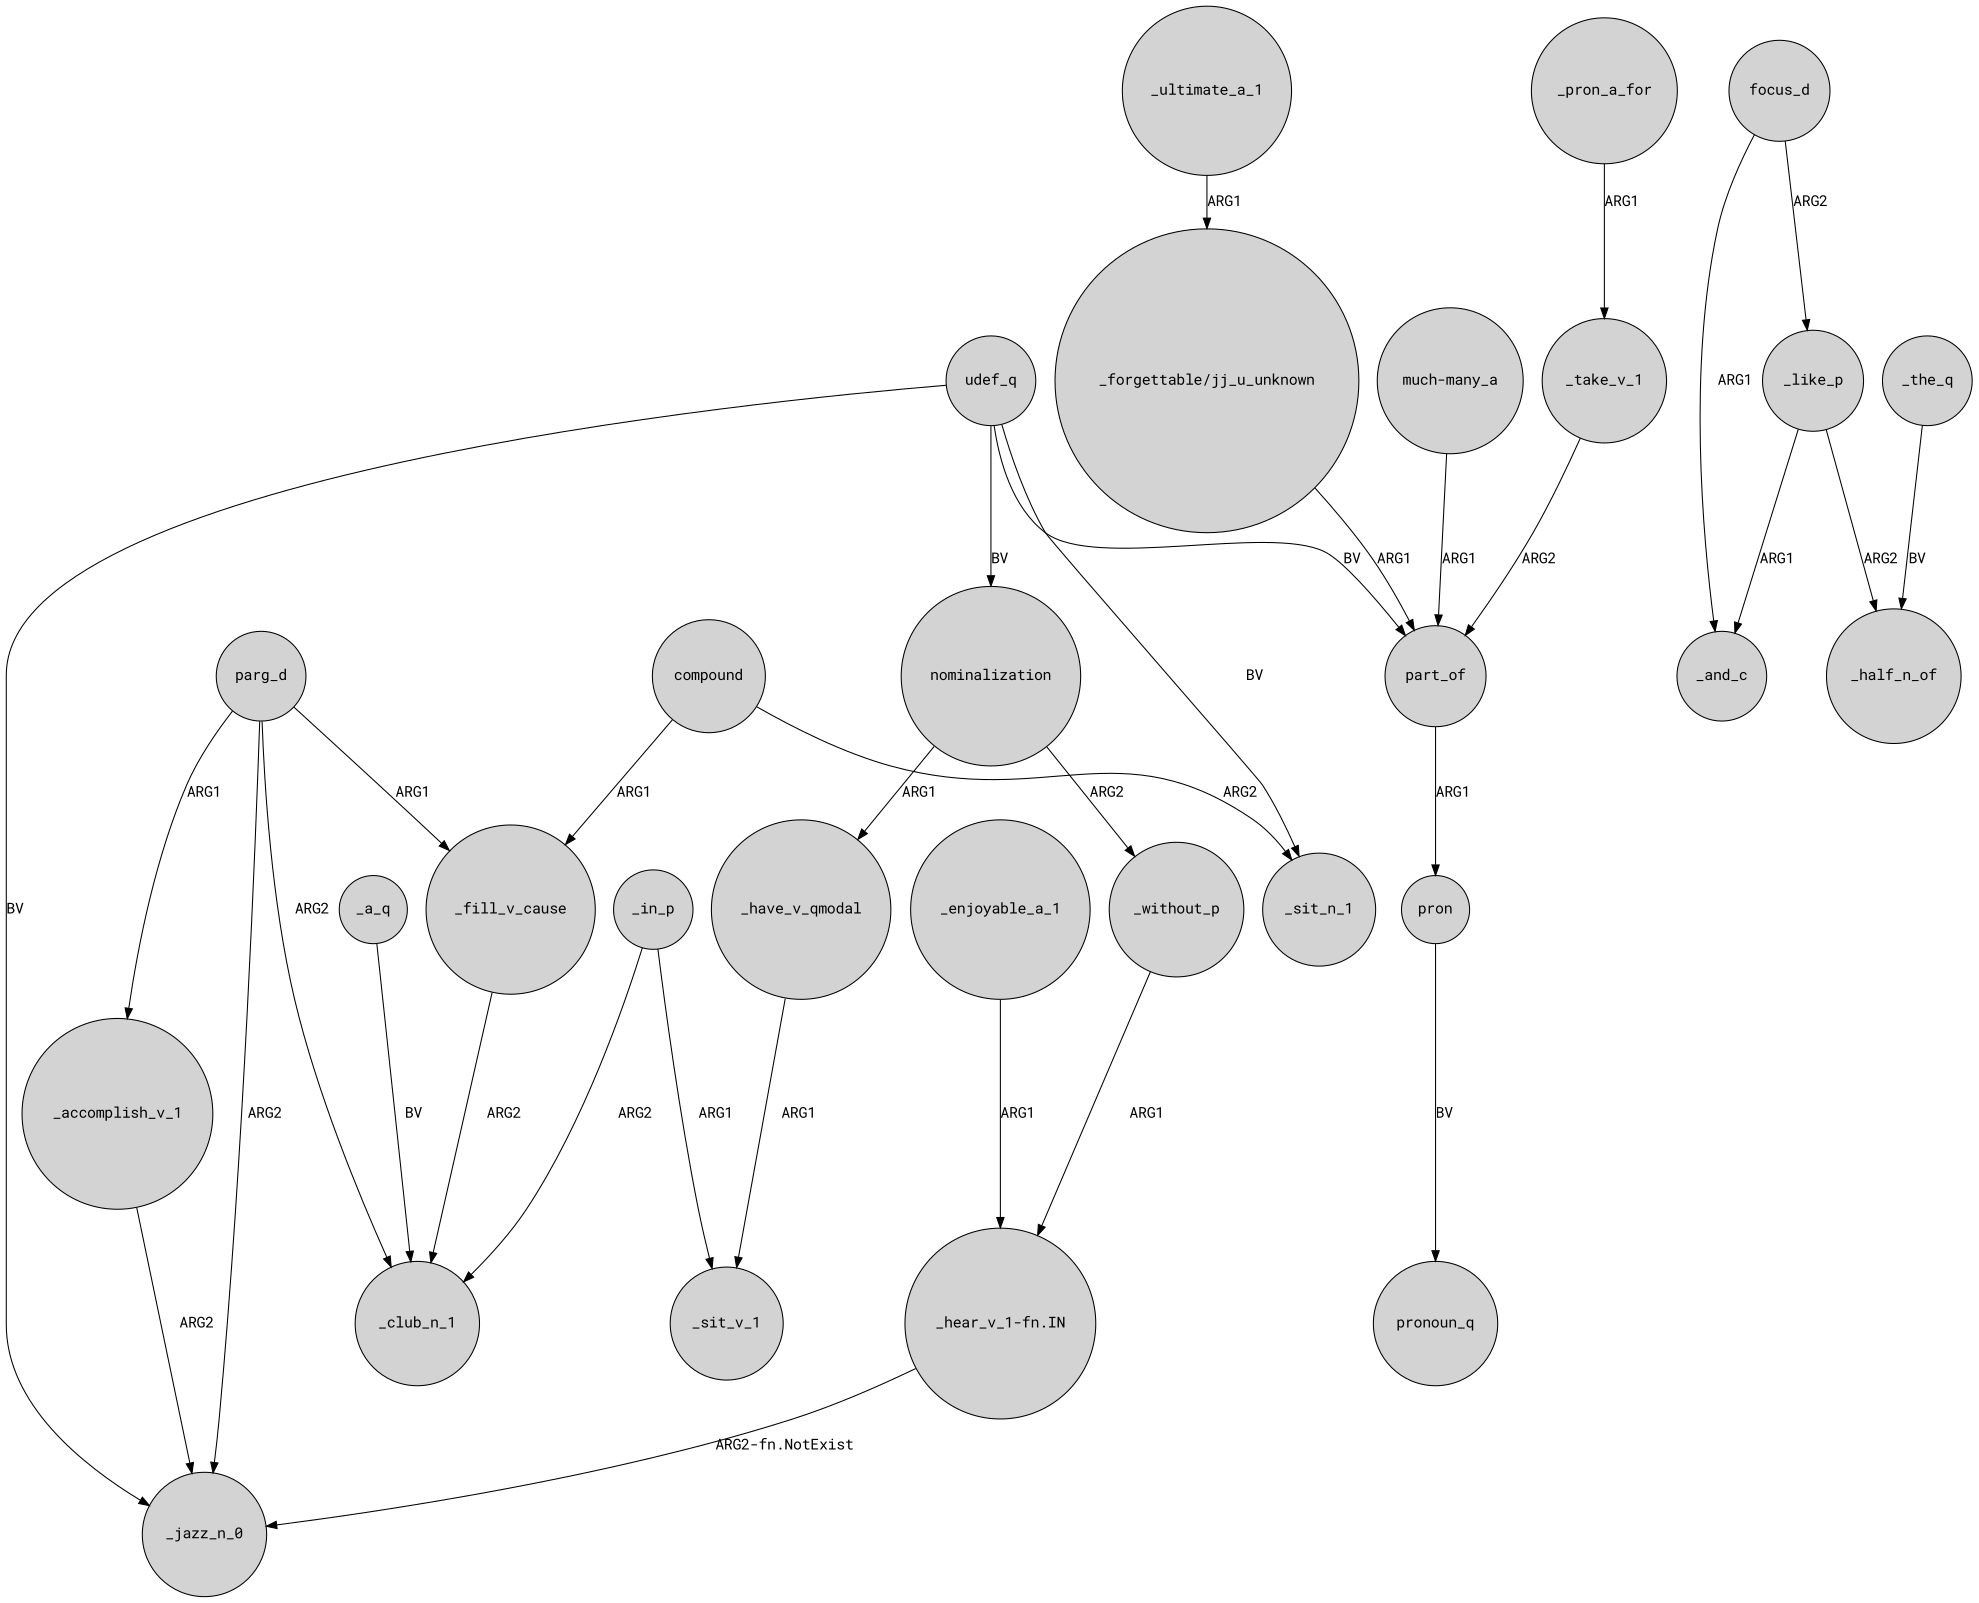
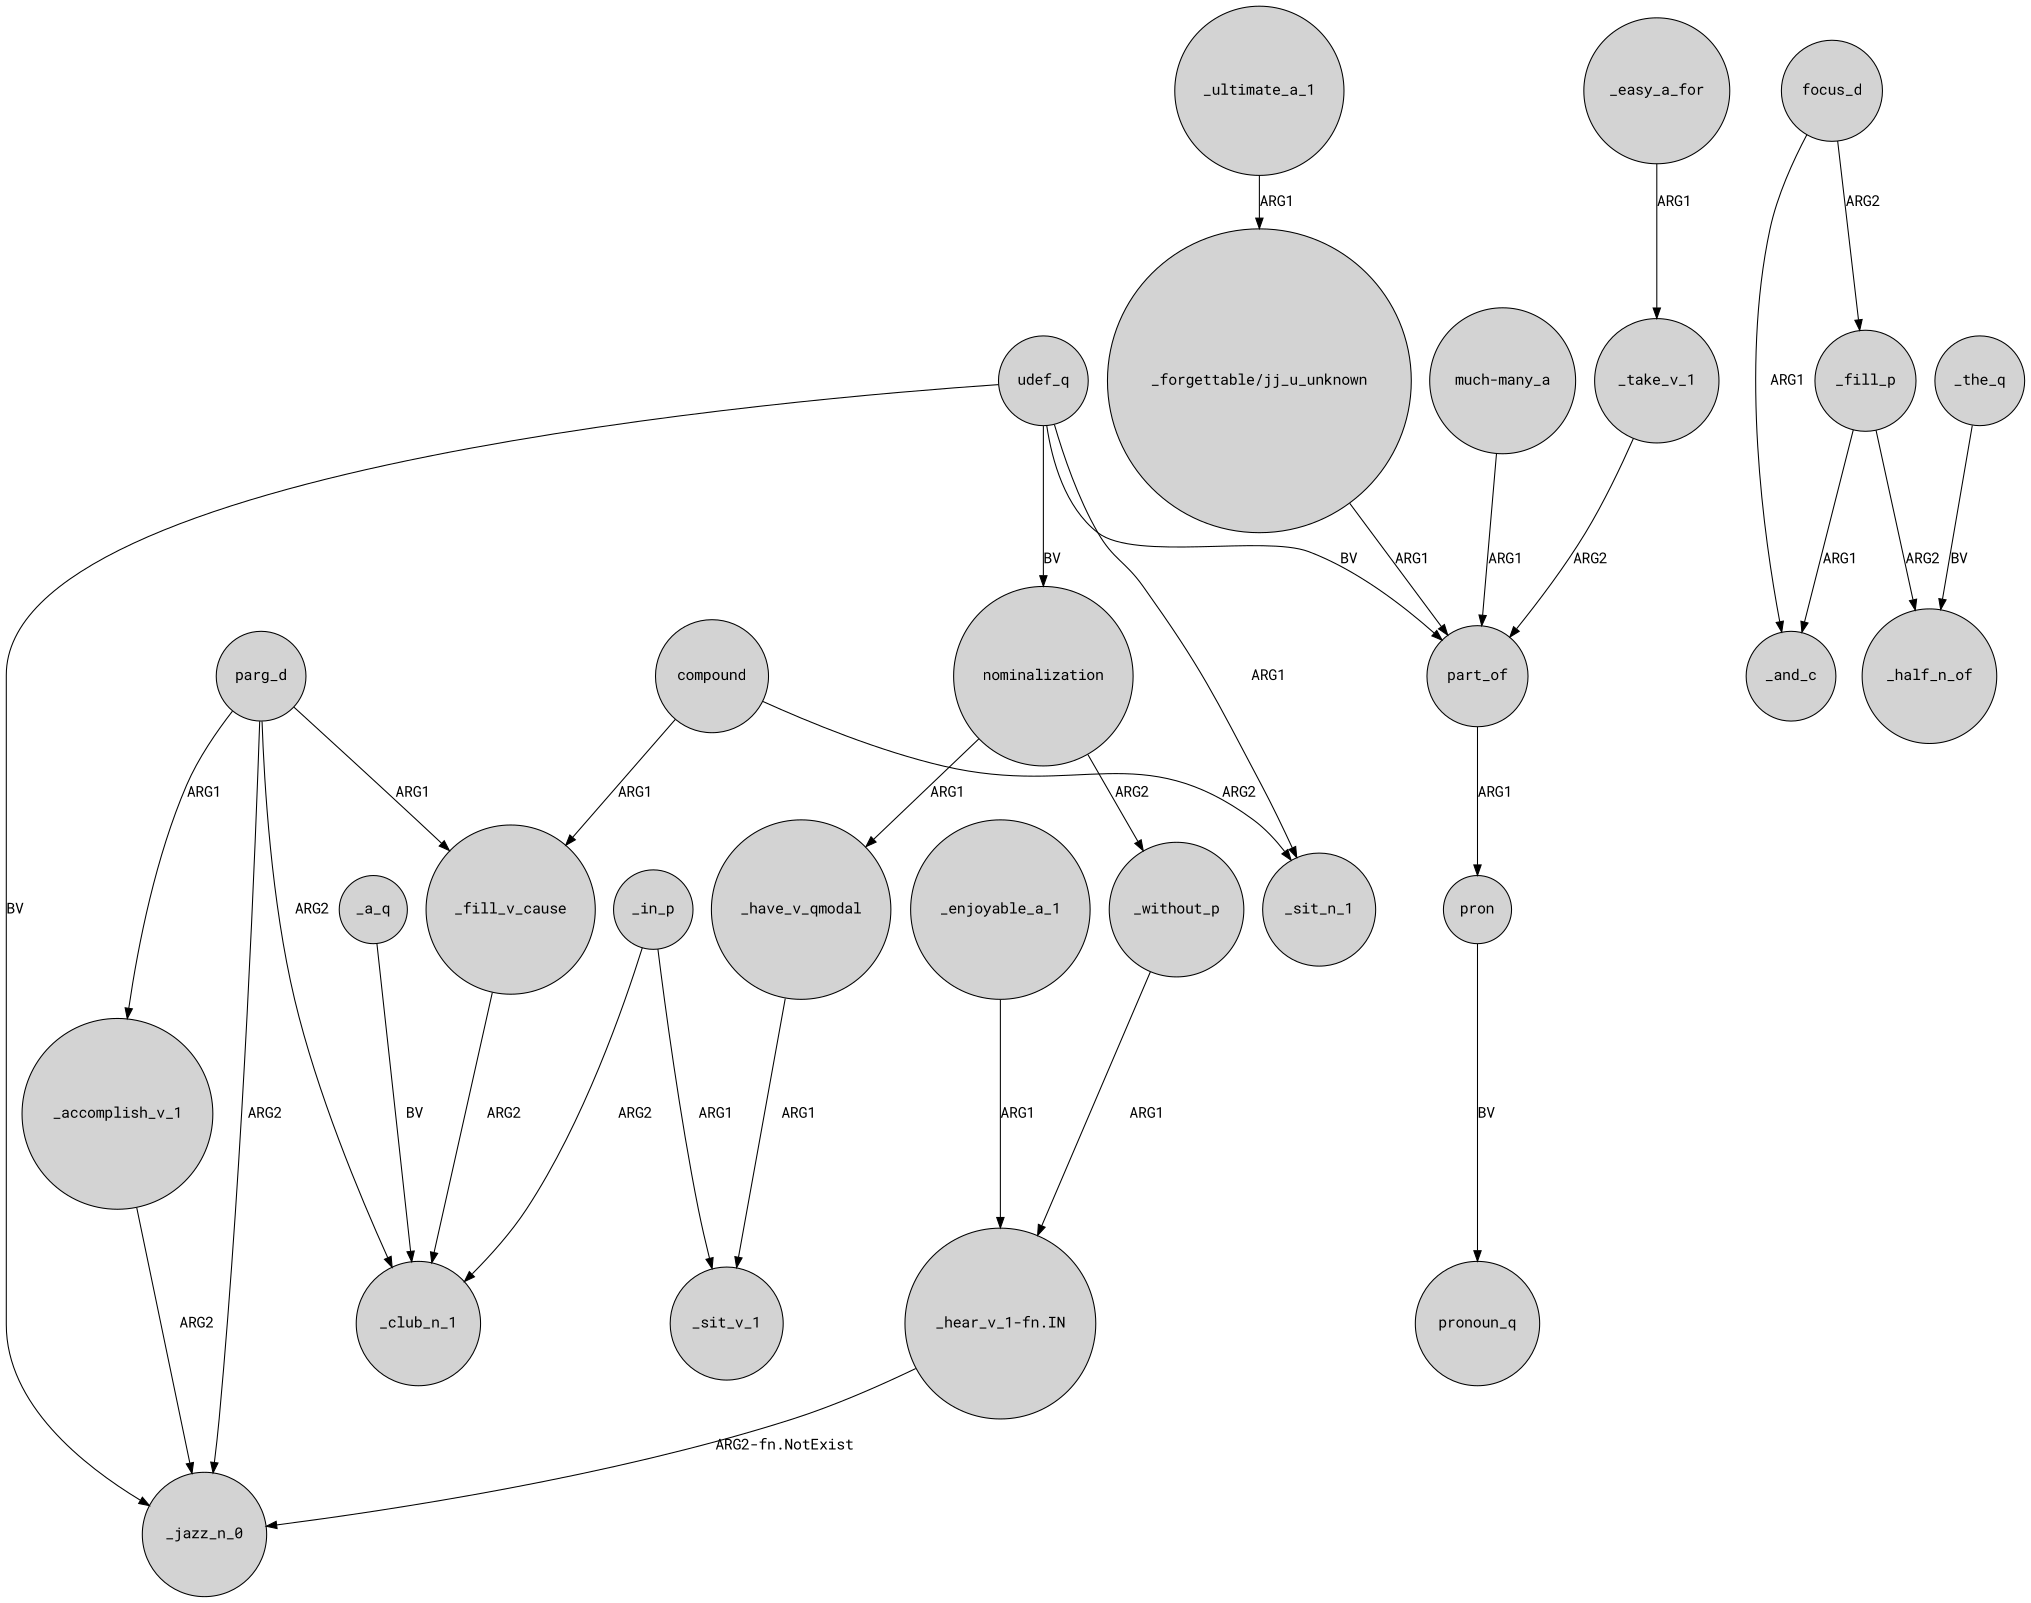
node "_pron_a_for": label "_pron_a_for" -> "_easy_a_for"
node "_like_p": label "_like_p" -> "_fill_p"
edge "udef_q" -> "_sit_n_1": label "BV" -> "ARG1"
